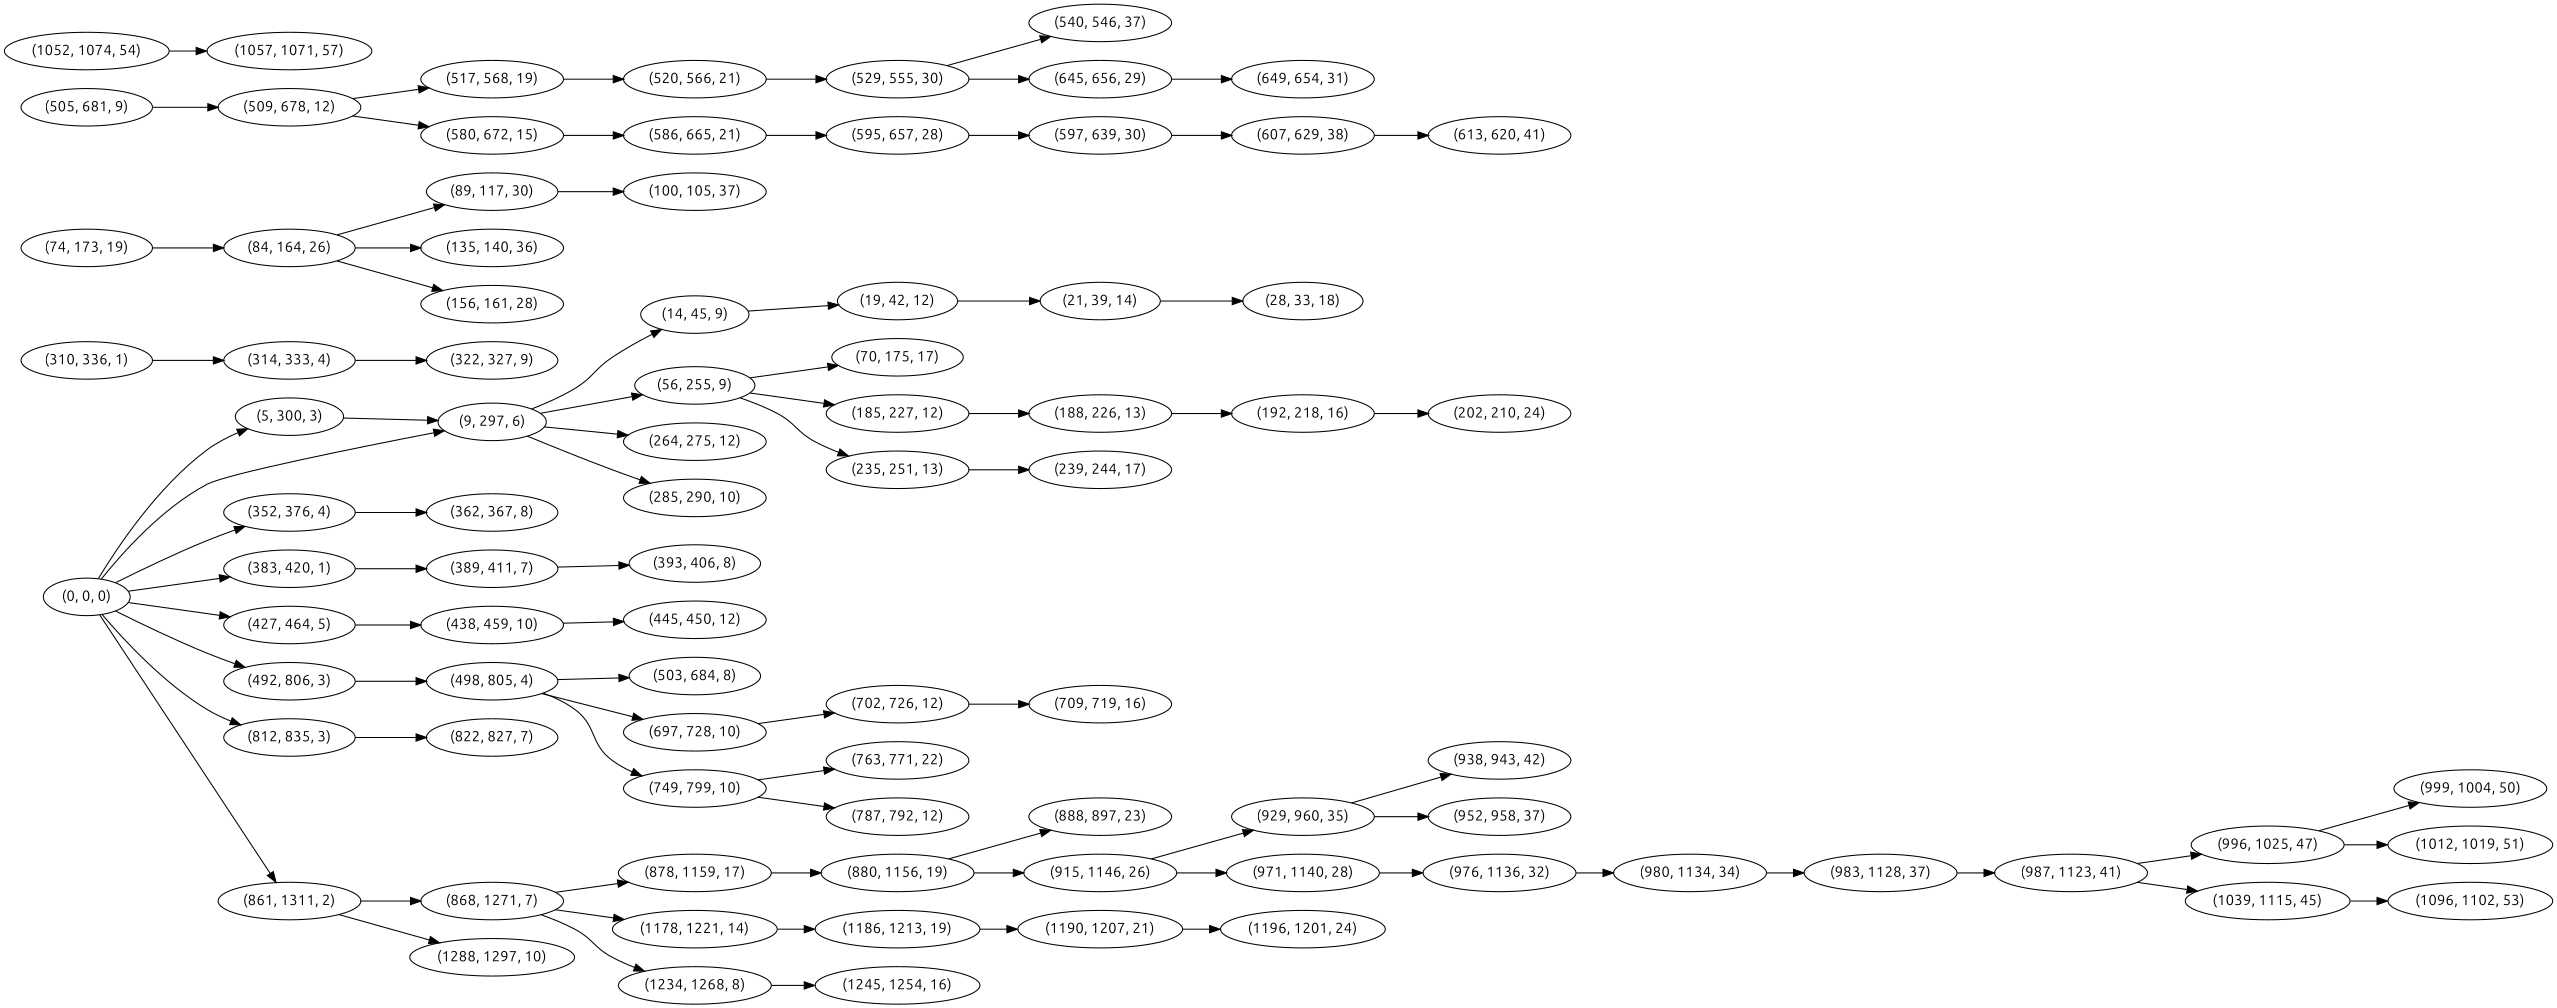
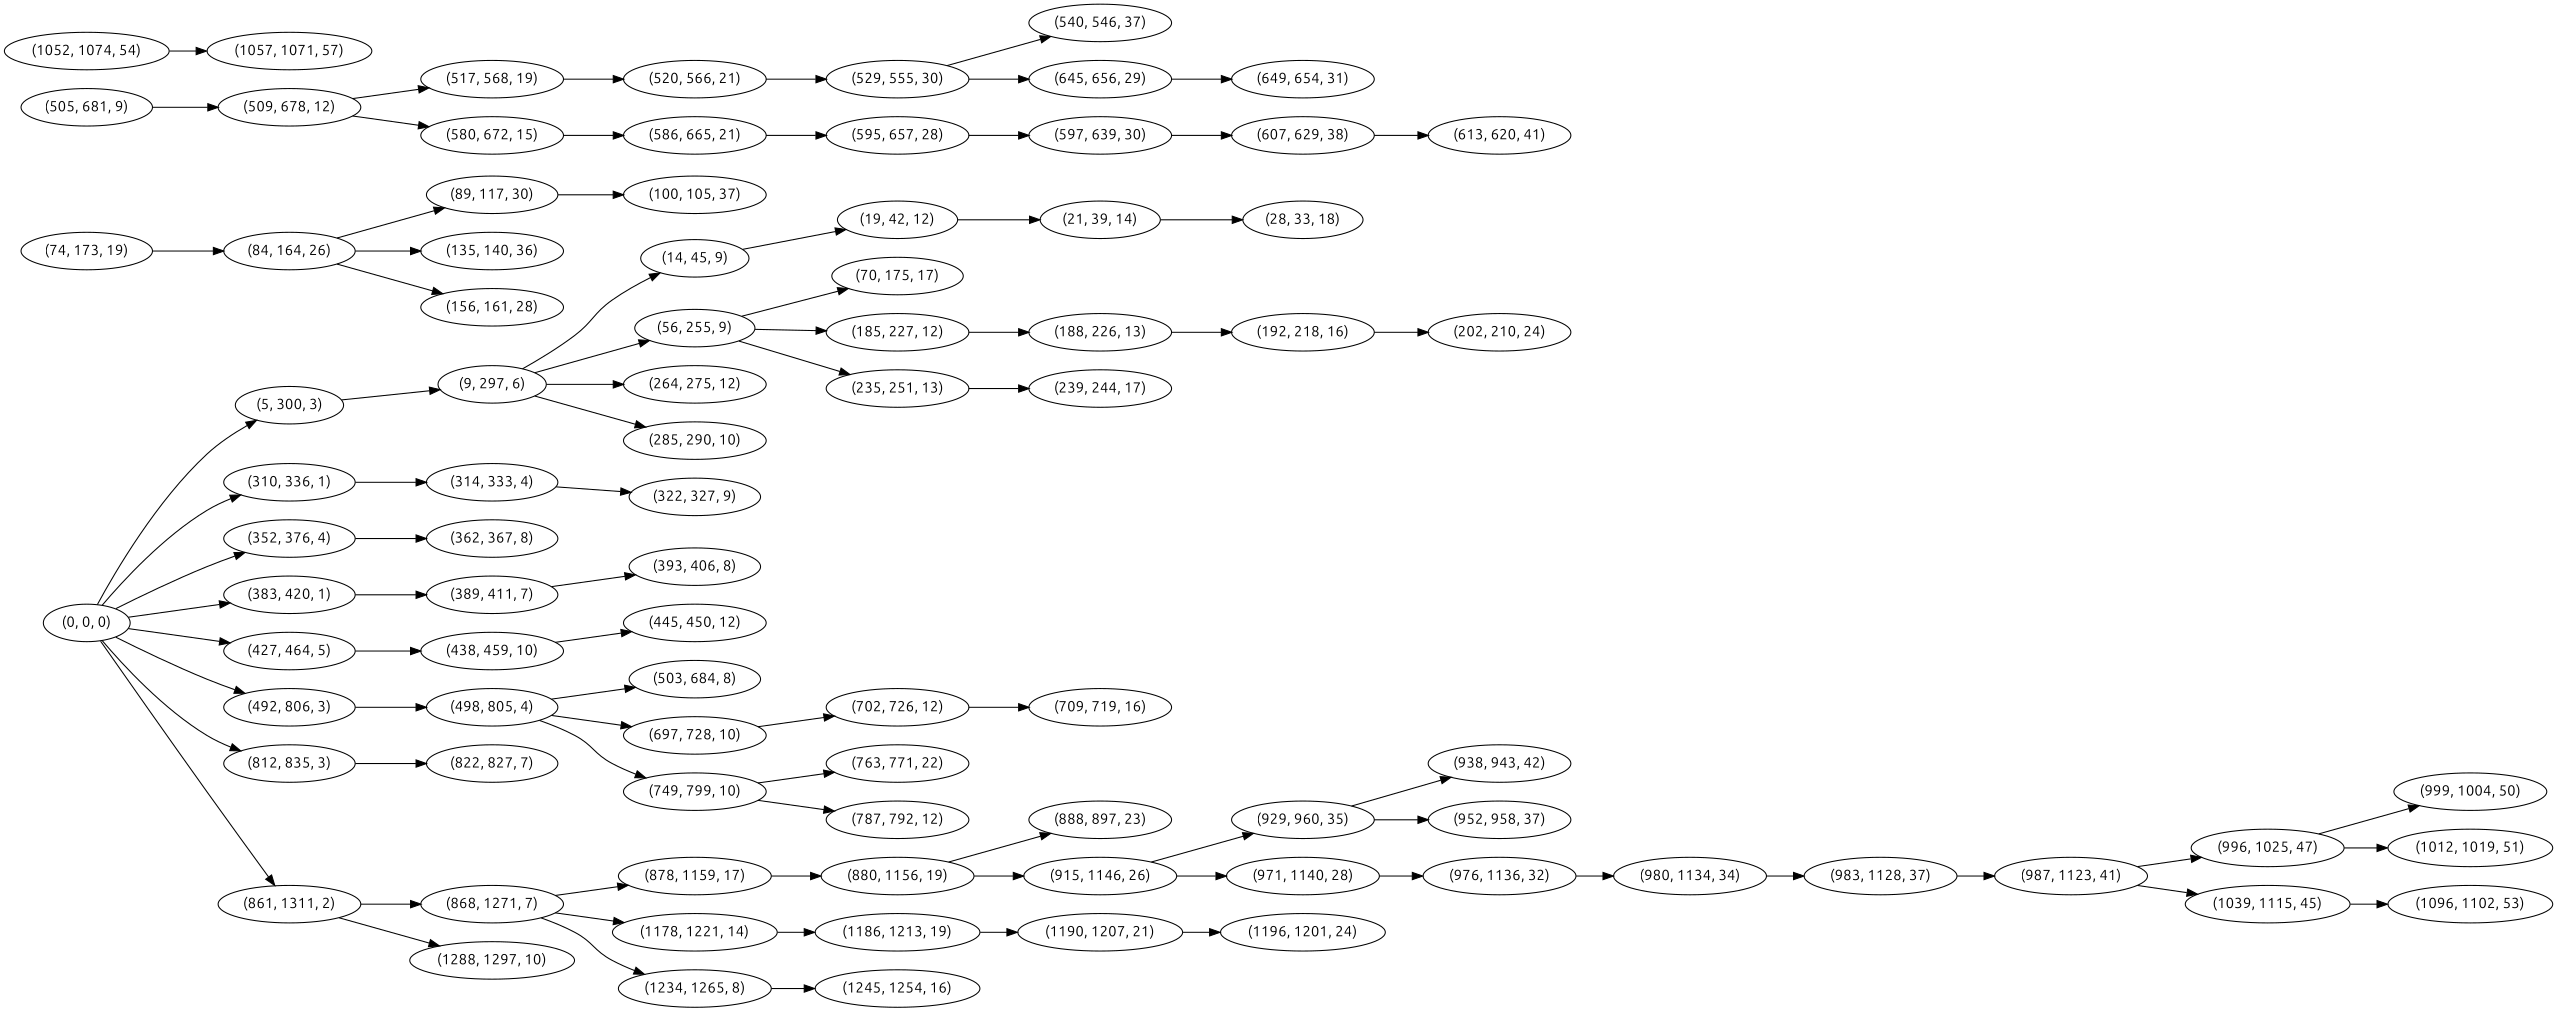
edge "(0, 0, 0)" -> "(9, 297, 6)": now "(0, 0, 0)" -> "(310, 336, 1)"
node "(1234, 1268, 8)": label "(1234, 1268, 8)" -> "(1234, 1265, 8)"
